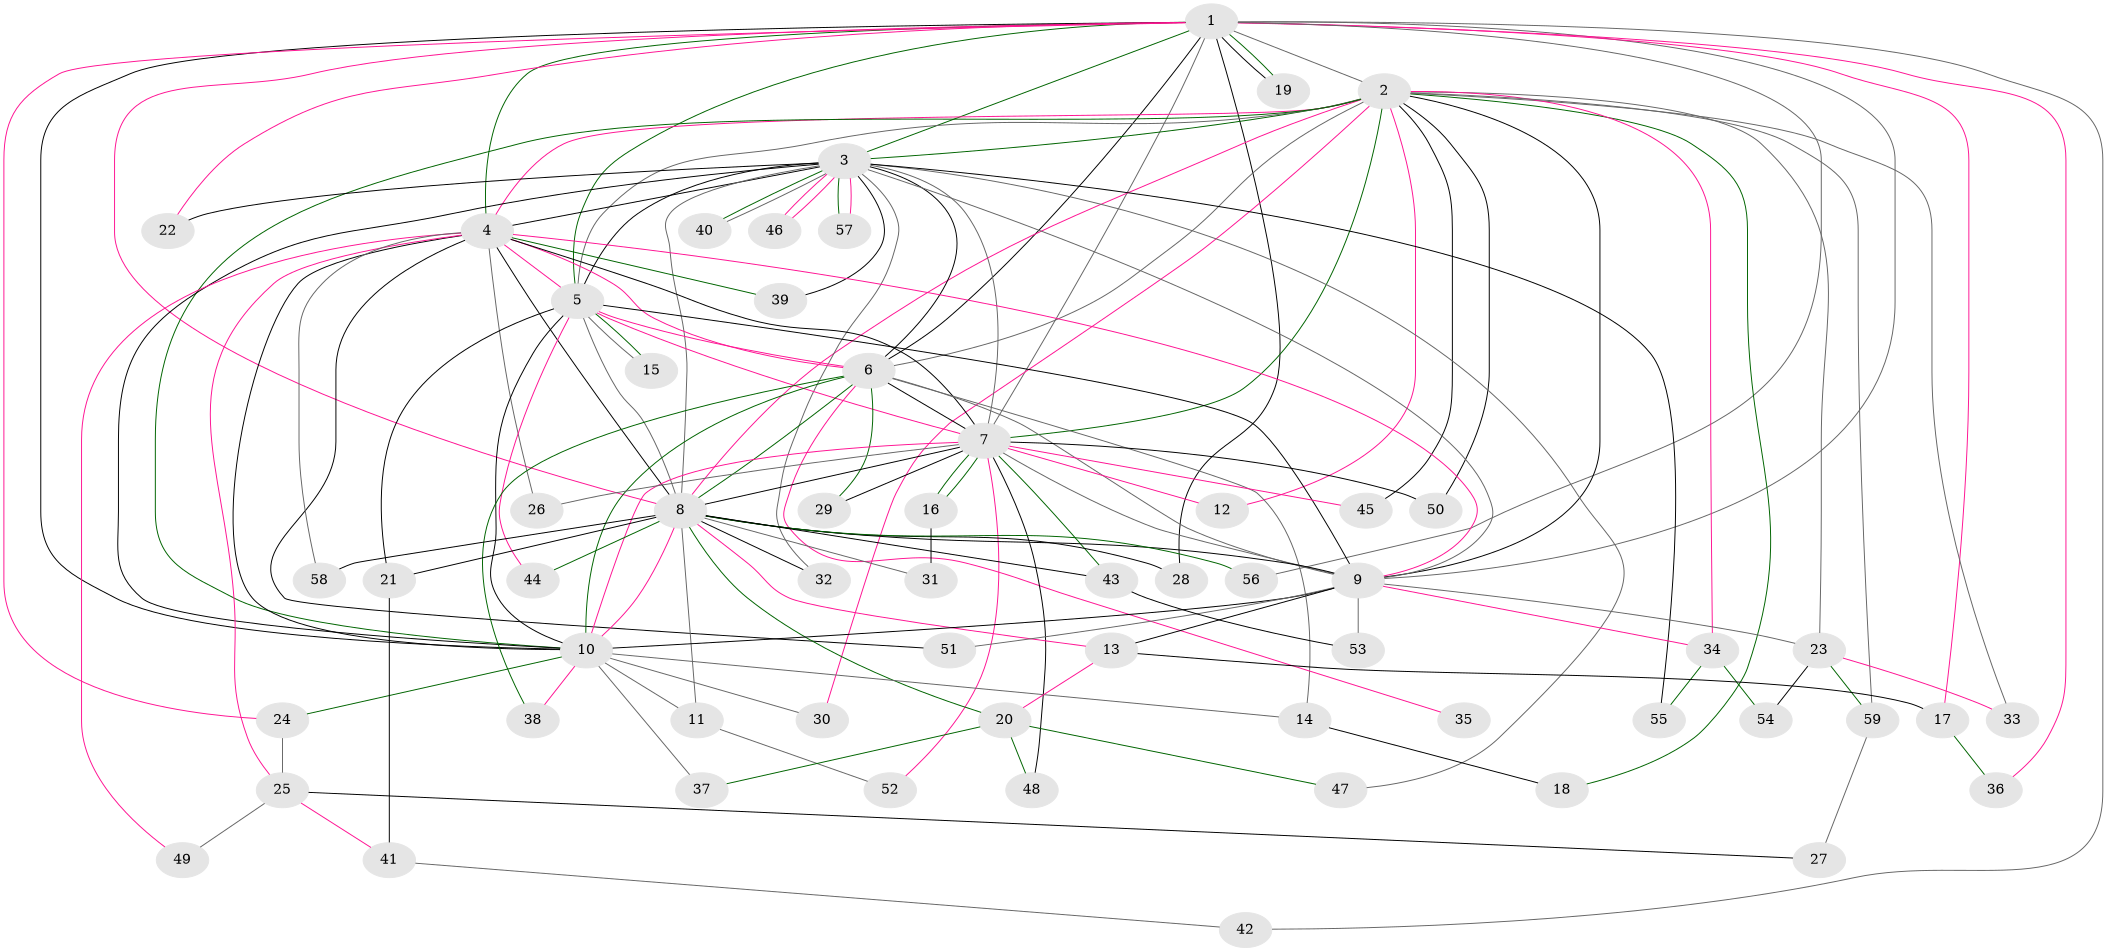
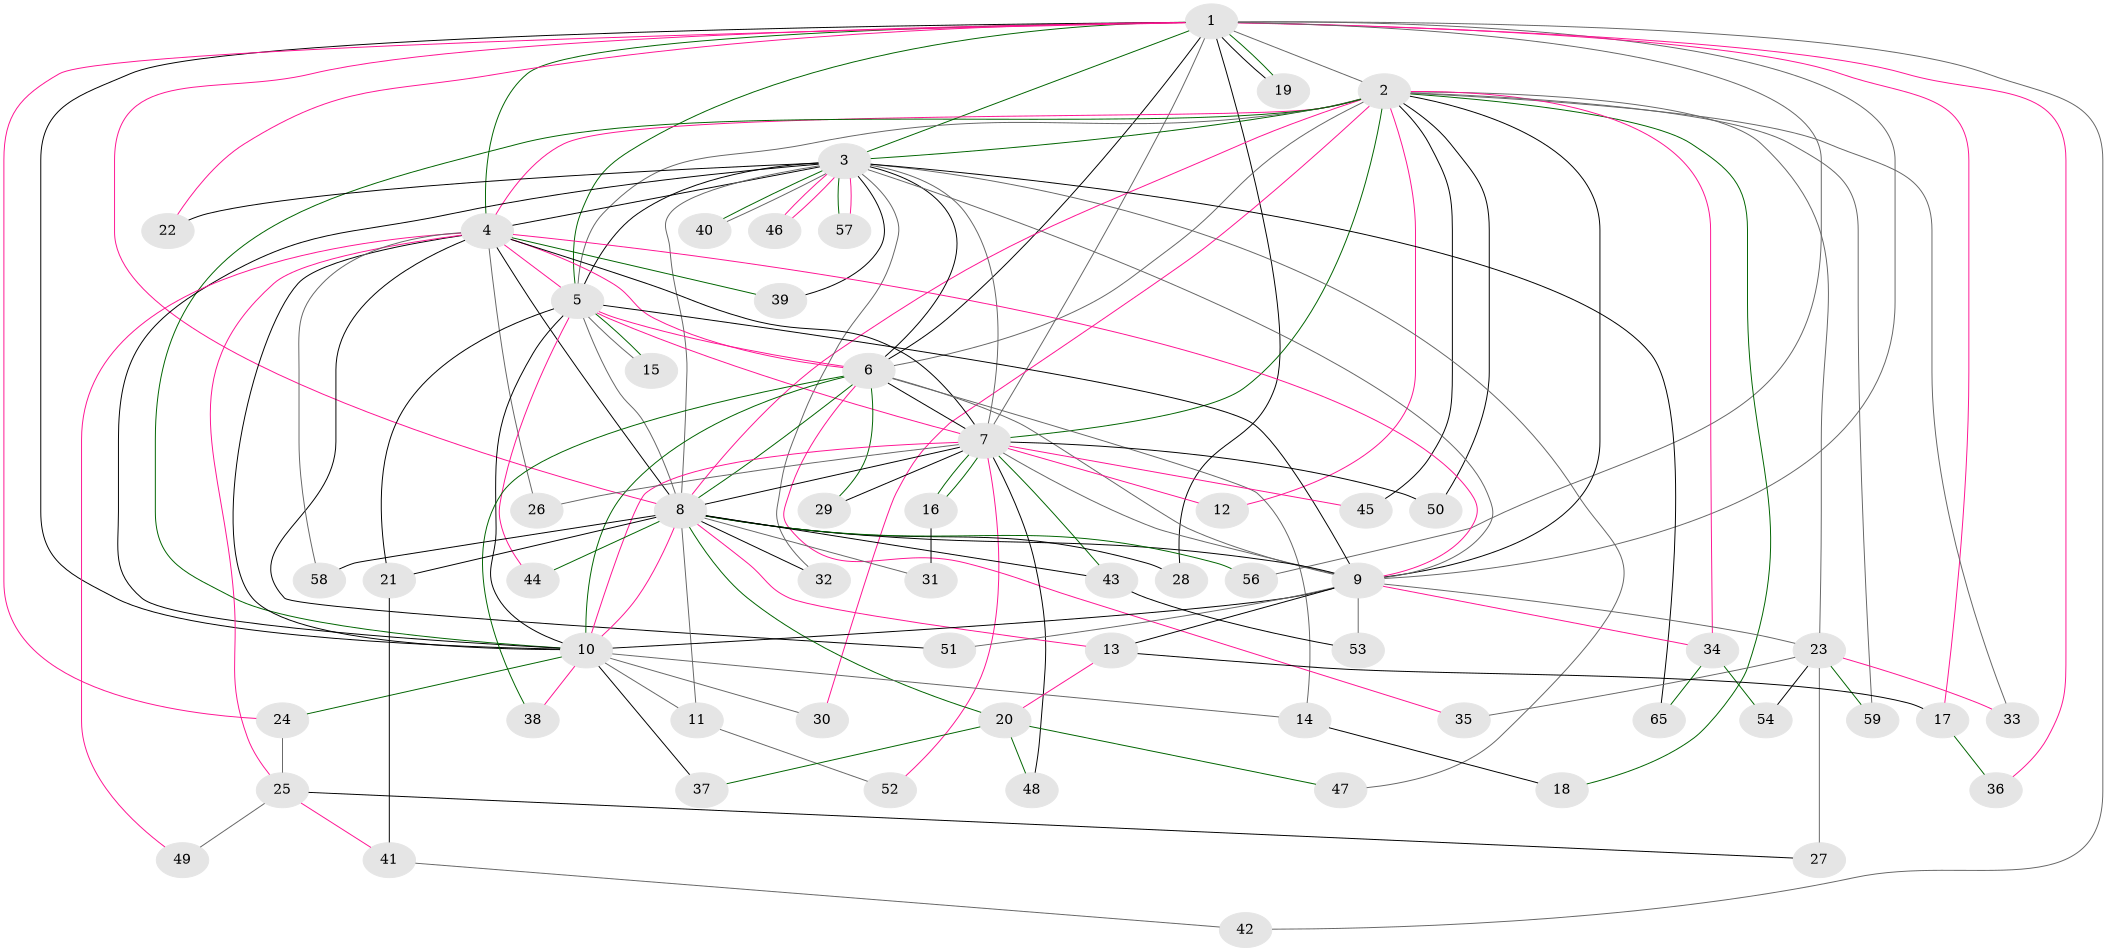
edge "23" -- "35": added
edge "10" -- "37": color gray40 -> black
node "55": label "55" -> "65"
edge "59" -- "27": now "23" -- "27"
